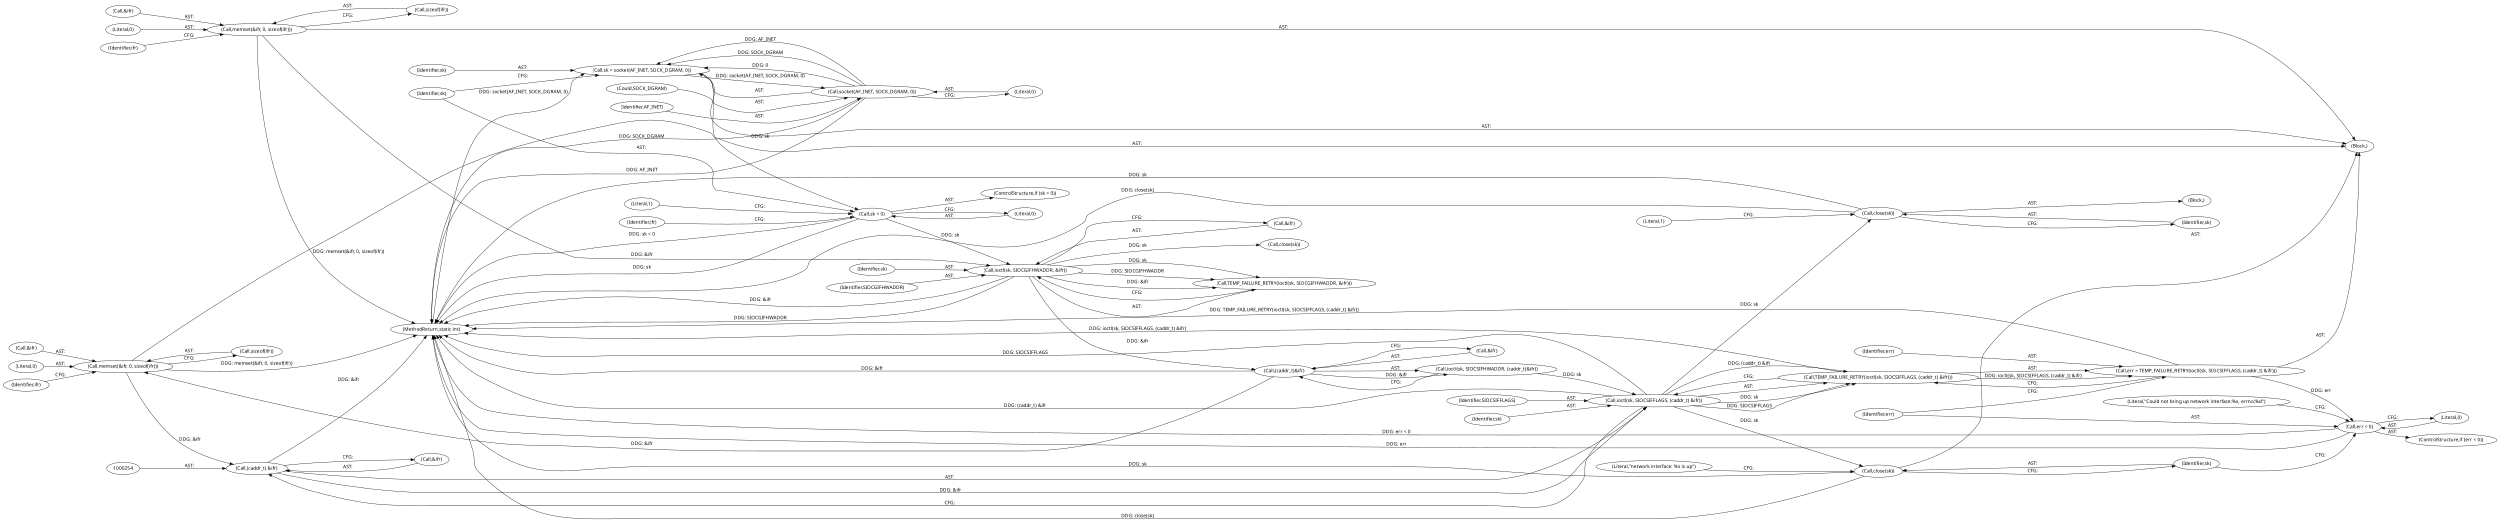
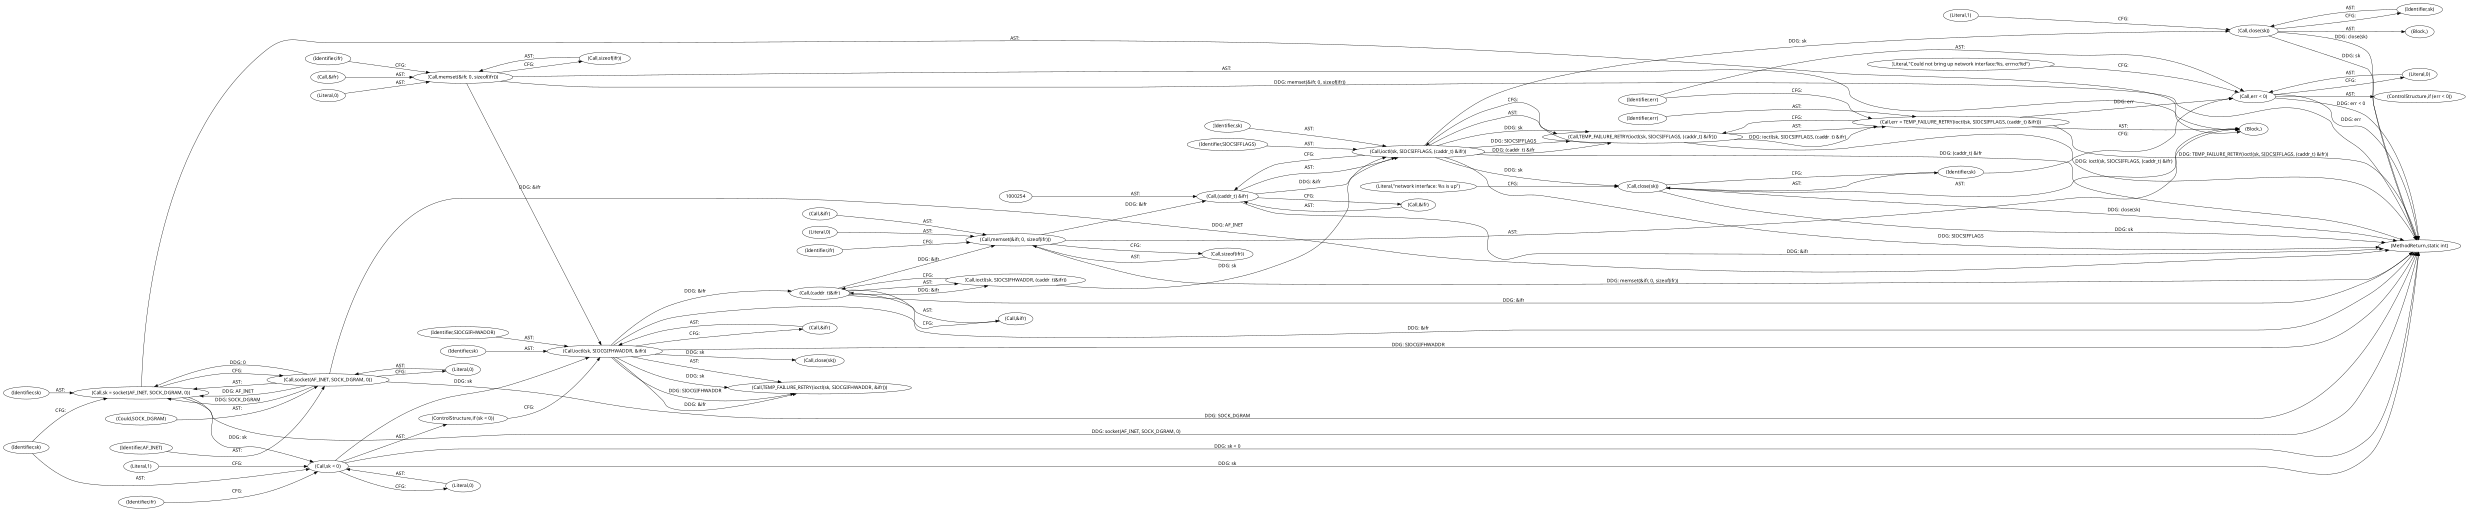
edge "(Call,sk = socket(AF_INET, SOCK_DGRAM, 0))" -> "(Call,socket(AF_INET, SOCK_DGRAM, 0))": label "DDG: socket(AF_INET, SOCK_DGRAM, 0)" -> "CFG: "
edge "(MethodReturn,static int)" -> "(Call,sk = socket(AF_INET, SOCK_DGRAM, 0))": reversed
edge "(Call,TEMP_FAILURE_RETRY(ioctl(sk, SIOCGIFHWADDR, &ifr)))" -> "(Call,ioctl(sk, SIOCGIFHWADDR, &ifr))": now "(ControlStructure,if (sk < 0))" -> "(Call,ioctl(sk, SIOCGIFHWADDR, &ifr))"
